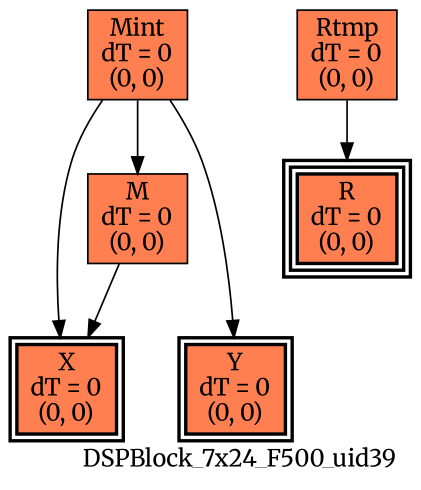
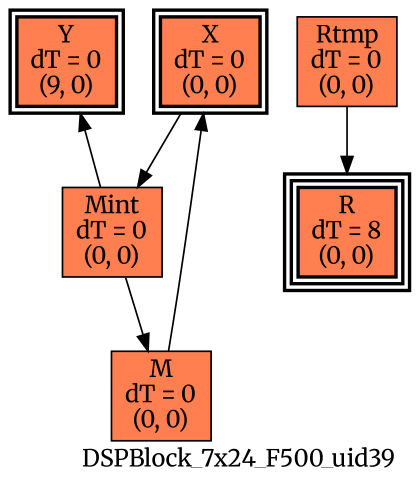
edge "Mint dT = 0 (0, 0)" -> "X dT = 0 (0, 0)": reversed
node "R dT = 0 (0, 0)": label "R dT = 0 (0, 0)" -> "R dT = 8 (0, 0)"
node "Y dT = 0 (0, 0)": label "Y dT = 0 (0, 0)" -> "Y dT = 0 (9, 0)"
